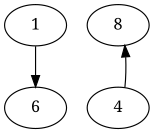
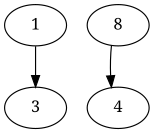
edge "4" -> "8": reversed
node "6": label "6" -> "3"
